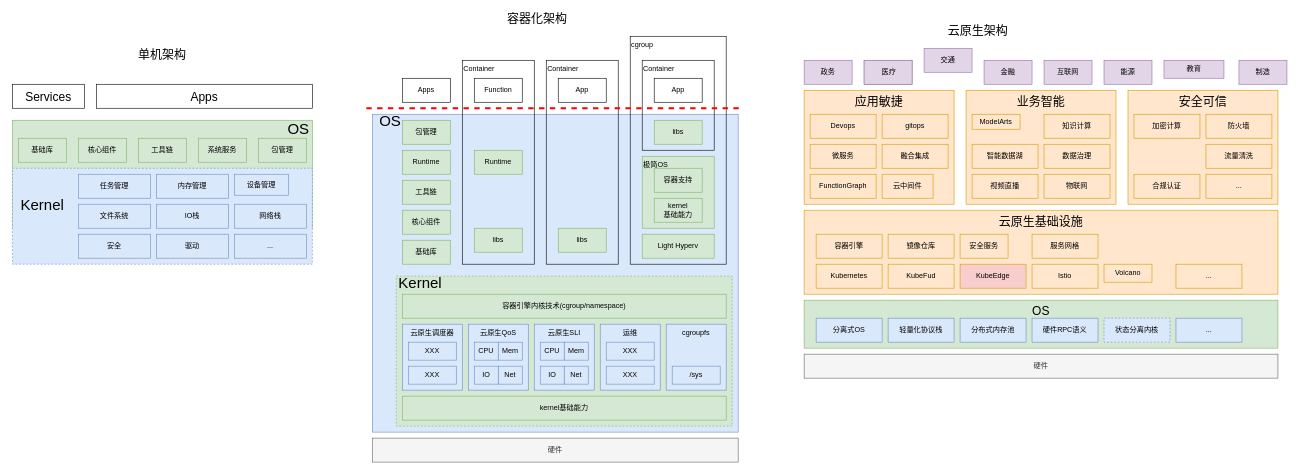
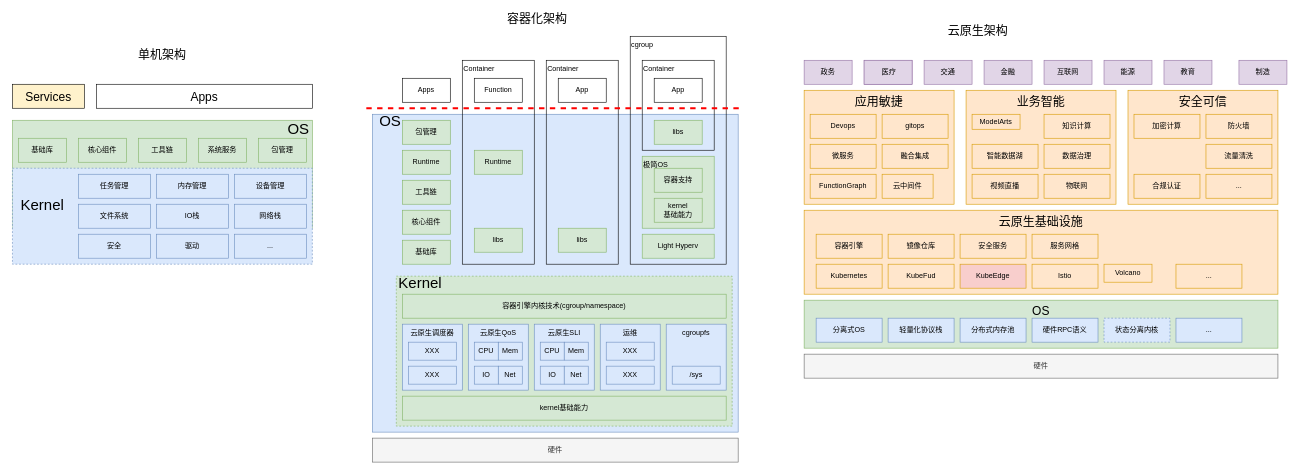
node "交通": moved (948, 60) -> (948, 72)
node "教育": size 60x18 -> 48x24
node "Services": fillcolor #ffffff -> #fff2cc
node "设备管理": size 54x21 -> 72x24
node "安全服务": size 48x24 -> 66x24
